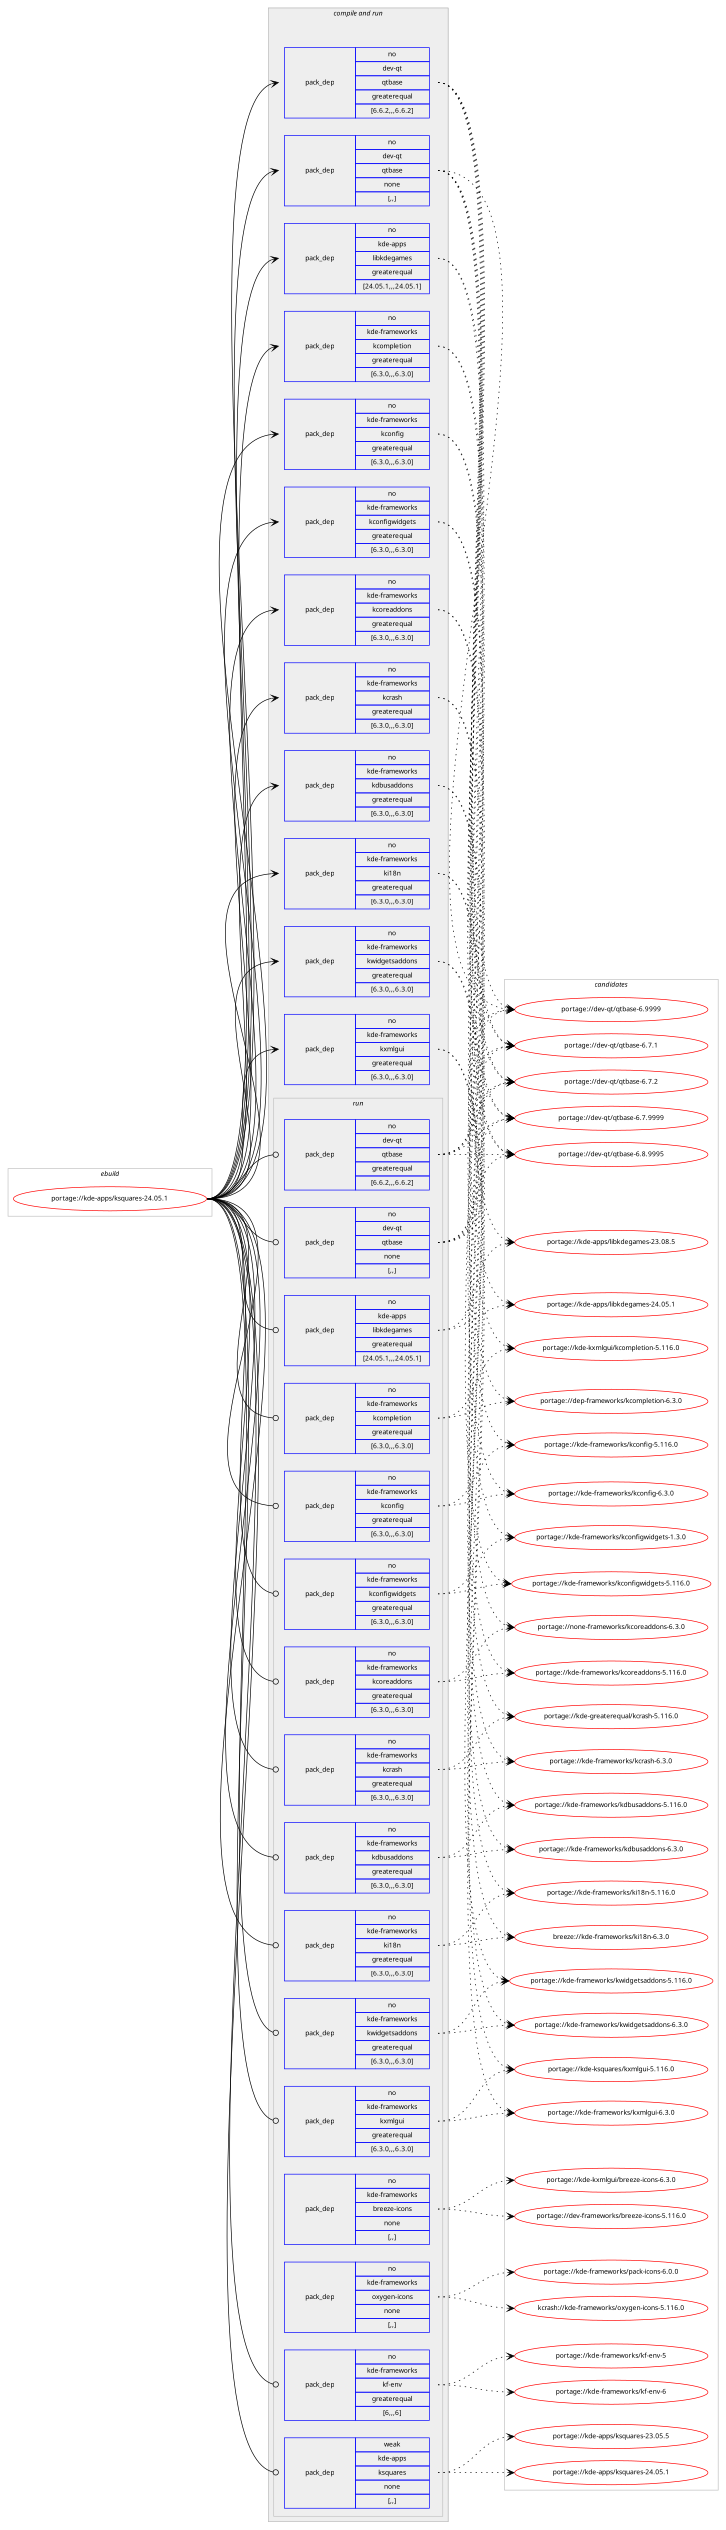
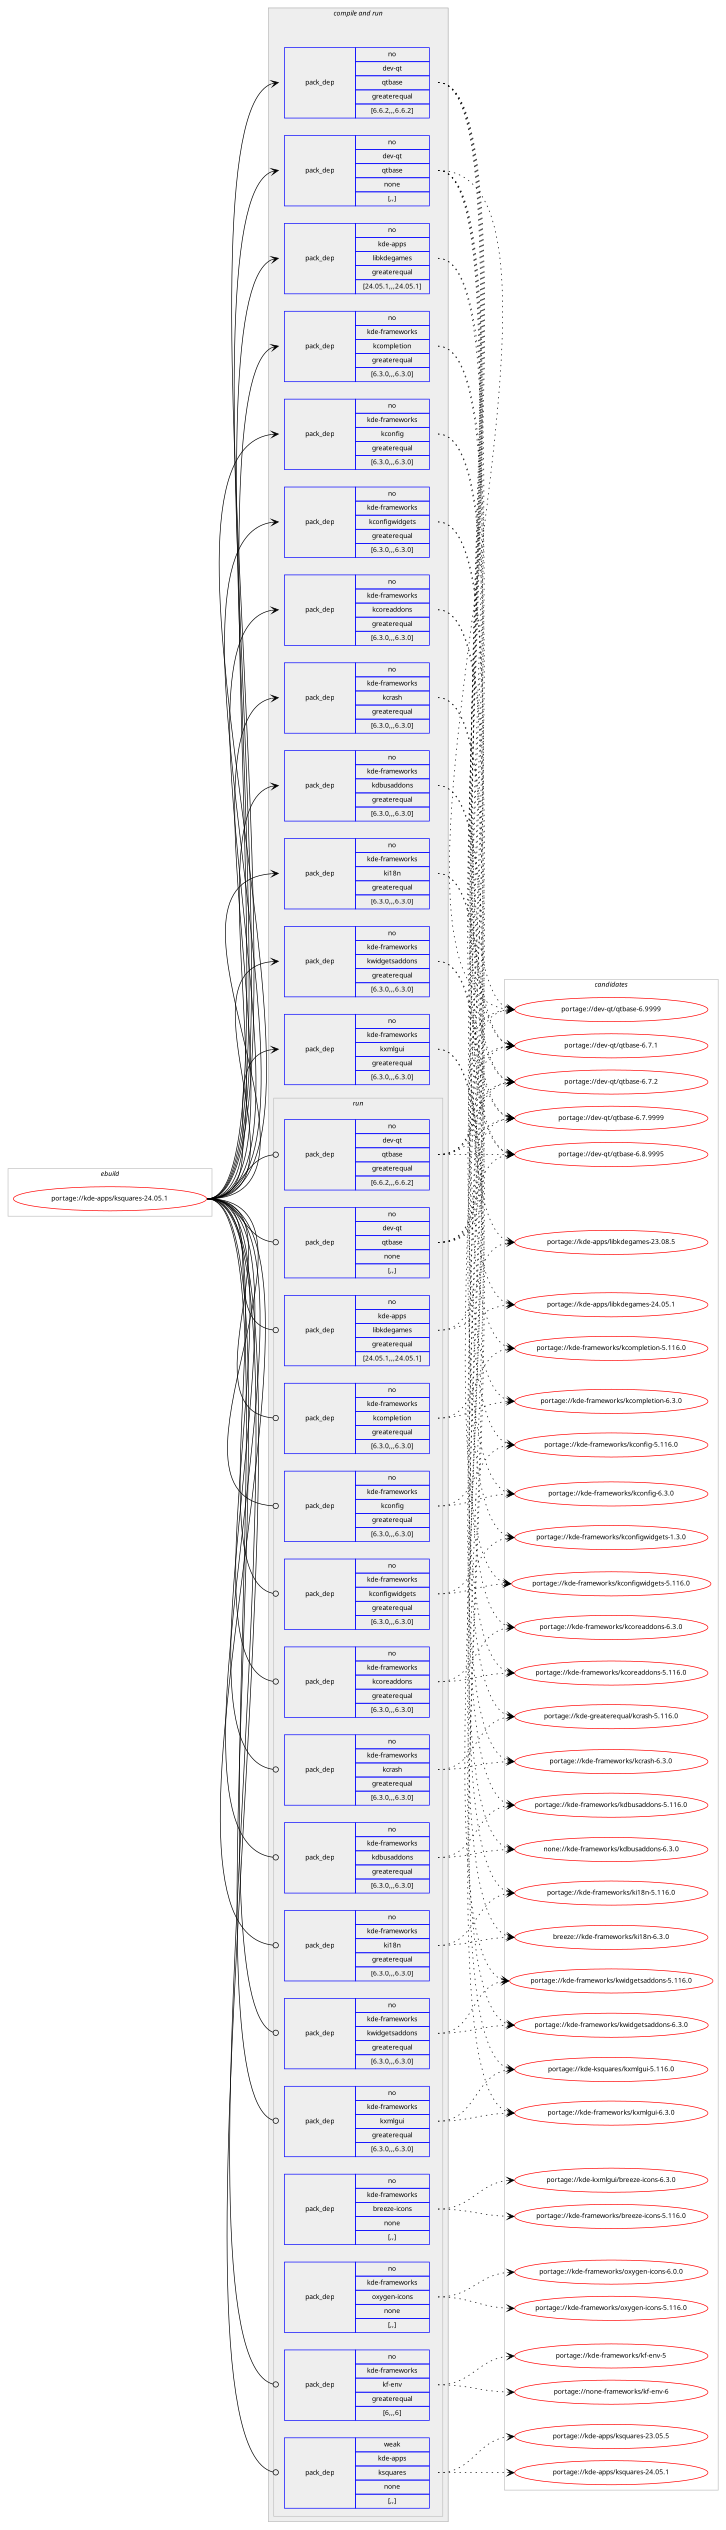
node "portage://kde-kxmlgui/kcompletion-5.116.0": label "portage://kde-kxmlgui/kcompletion-5.116.0" -> "portage://kde-frameworks/kcompletion-5.116.0"
node "portage://dep-frameworks/kcompletion-6.3.0": label "portage://dep-frameworks/kcompletion-6.3.0" -> "portage://kde-frameworks/kcompletion-6.3.0"
node "portage://none-frameworks/kcoreaddons-6.3.0": label "portage://none-frameworks/kcoreaddons-6.3.0" -> "portage://kde-frameworks/kcoreaddons-6.3.0"
node "portage://kde-frameworks/kdbusaddons-6.3.0": label "portage://kde-frameworks/kdbusaddons-6.3.0" -> "none://kde-frameworks/kdbusaddons-6.3.0"
node "portage://dev-frameworks/breeze-icons-5.116.0": label "portage://dev-frameworks/breeze-icons-5.116.0" -> "portage://kde-frameworks/breeze-icons-5.116.0"
node "portage://kde-frameworks/pack-icons-6.0.0": label "portage://kde-frameworks/pack-icons-6.0.0" -> "portage://kde-frameworks/oxygen-icons-6.0.0"
node "kcrash://kde-frameworks/oxygen-icons-5.116.0": label "kcrash://kde-frameworks/oxygen-icons-5.116.0" -> "portage://kde-frameworks/oxygen-icons-5.116.0"
node "portage://kde-frameworks/kf-env-6": label "portage://kde-frameworks/kf-env-6" -> "portage://none-frameworks/kf-env-6"
